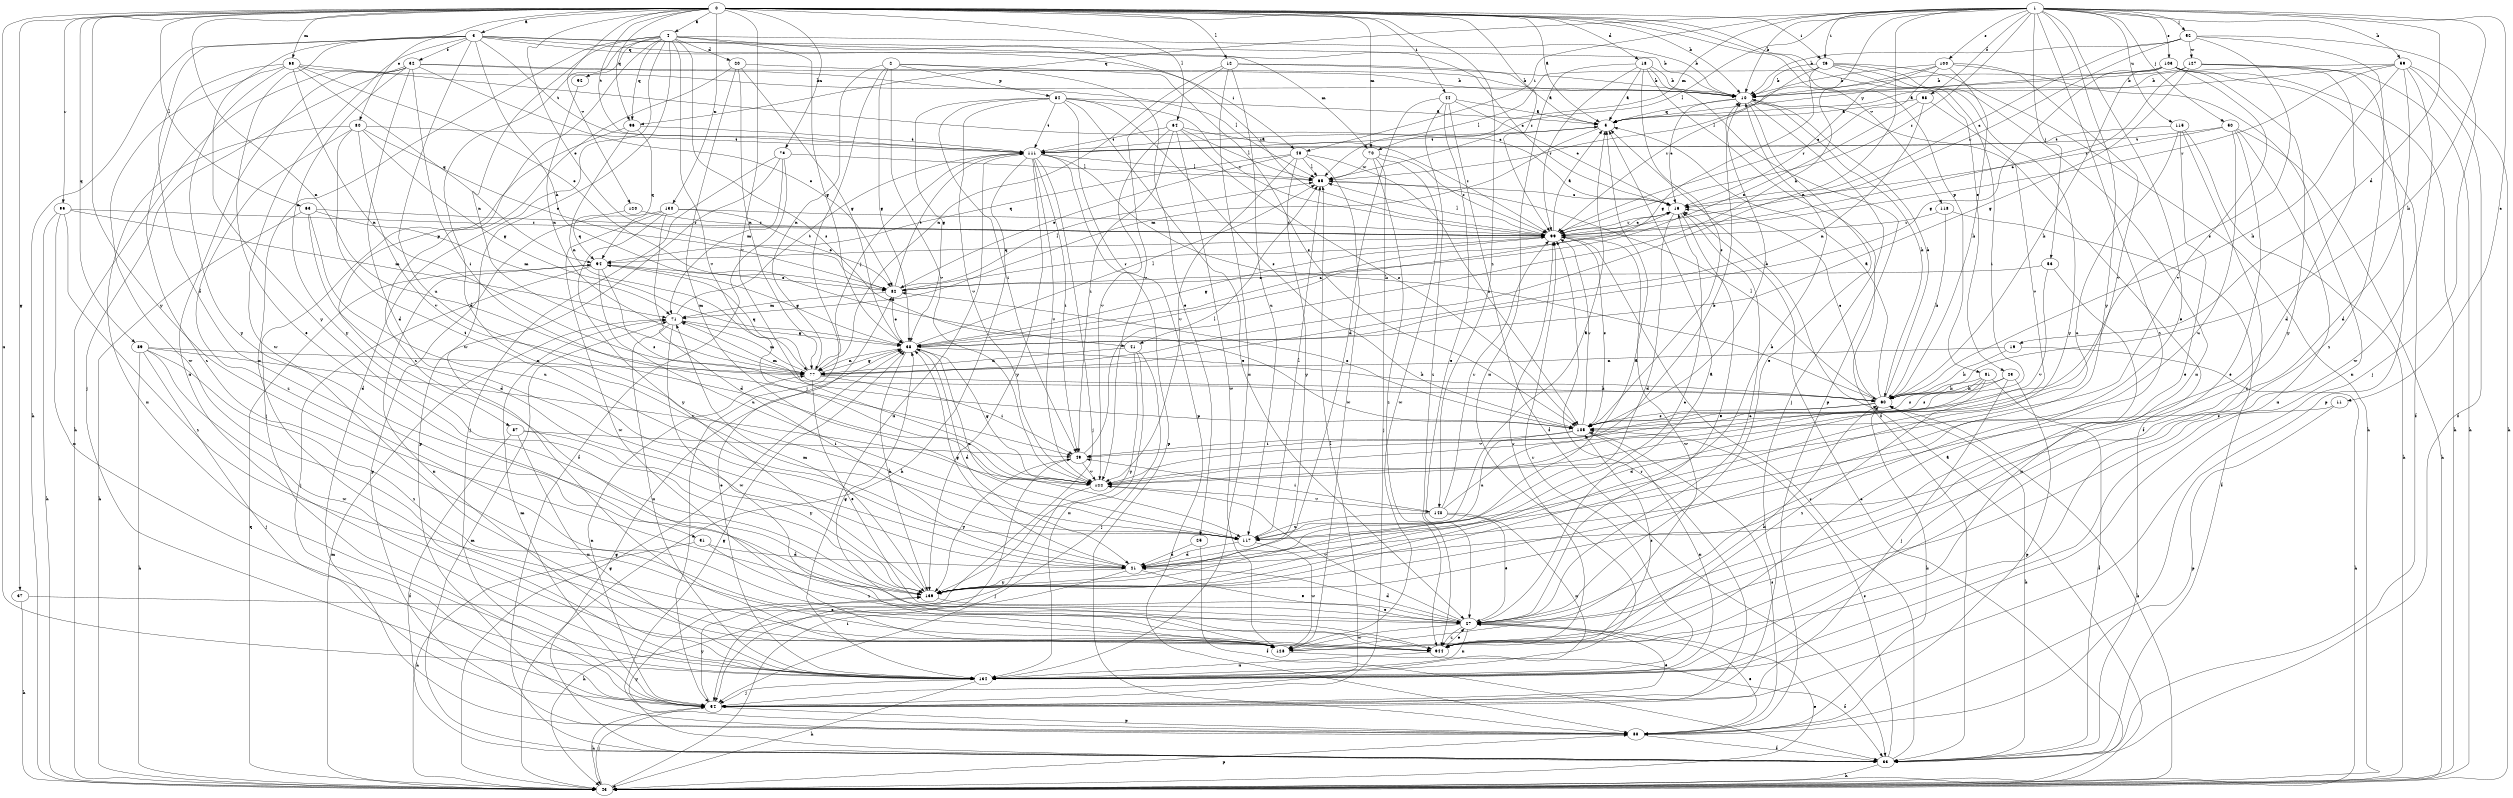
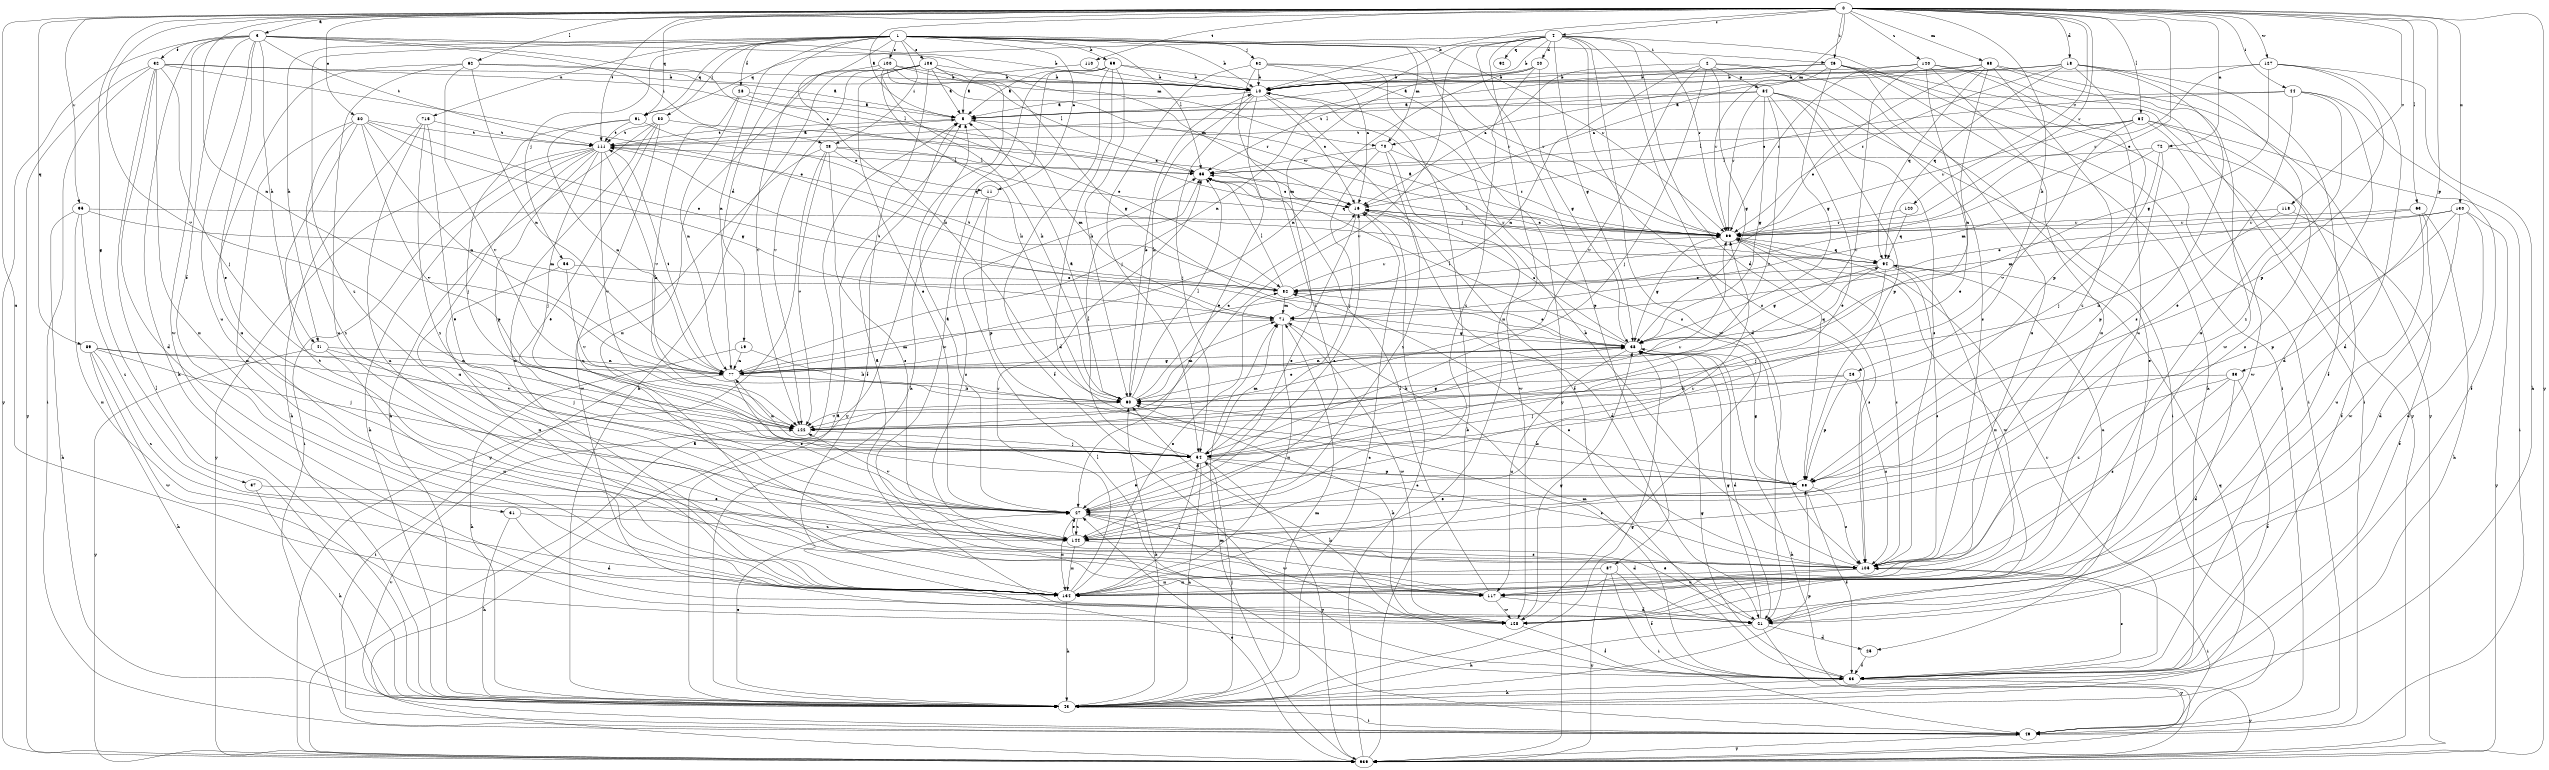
edge "0" -> "4": label "a" -> "r"
edge "52" -> "127": now "0" -> "127"
node "110": added
node "12": label "12" -> "62"
edge "103" -> "5": label "y" -> "a"
node "98": label "98" -> "28"
edge "2" -> "16": added, label "c"
edge "10" -> "5": label "q" -> "a"
node "96": label "96" -> "91"
node "115": label "115" -> "715"
edge "100" -> "16": label "c" -> "m"
edge "18" -> "94": added, label "q"
node "73": label "73" -> "72"
edge "0" -> "23": label "e" -> "k"
edge "48" -> "82": now "48" -> "11"
edge "95" -> "99": label "r" -> "j"
edge "77" -> "111": label "j" -> "t"
edge "4" -> "49": added, label "i"
edge "92" -> "77": now "80" -> "77"
edge "38" -> "60": label "k" -> "o"
node "81": label "81" -> "83"
edge "60" -> "105": now "54" -> "105"
edge "20" -> "117": now "20" -> "71"
edge "1" -> "27": now "103" -> "27"
edge "32" -> "43": label "h" -> "l"
edge "122" -> "140": reversed
edge "25" -> "21": reversed
node "139": label "139" -> "939"
node "944": label "944" -> "144"
edge "134" -> "99": now "134" -> "65"
